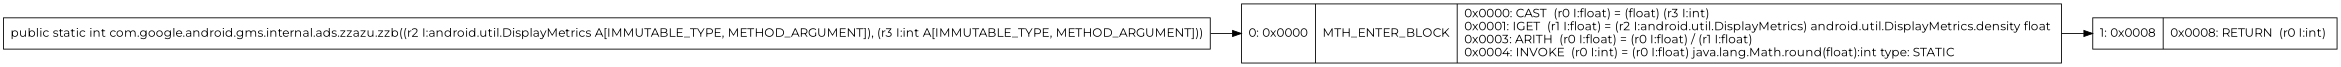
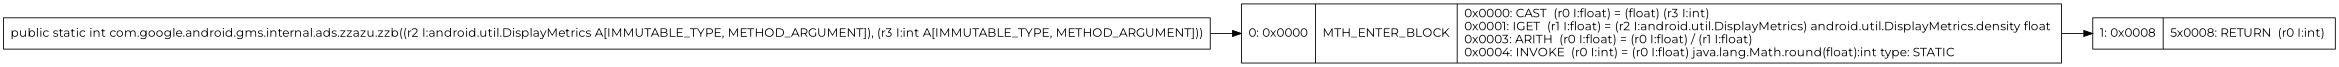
node "1: 0x0008": text "0x0008: RETURN  (r0 I:int)" -> "5x0008: RETURN  (r0 I:int)"
